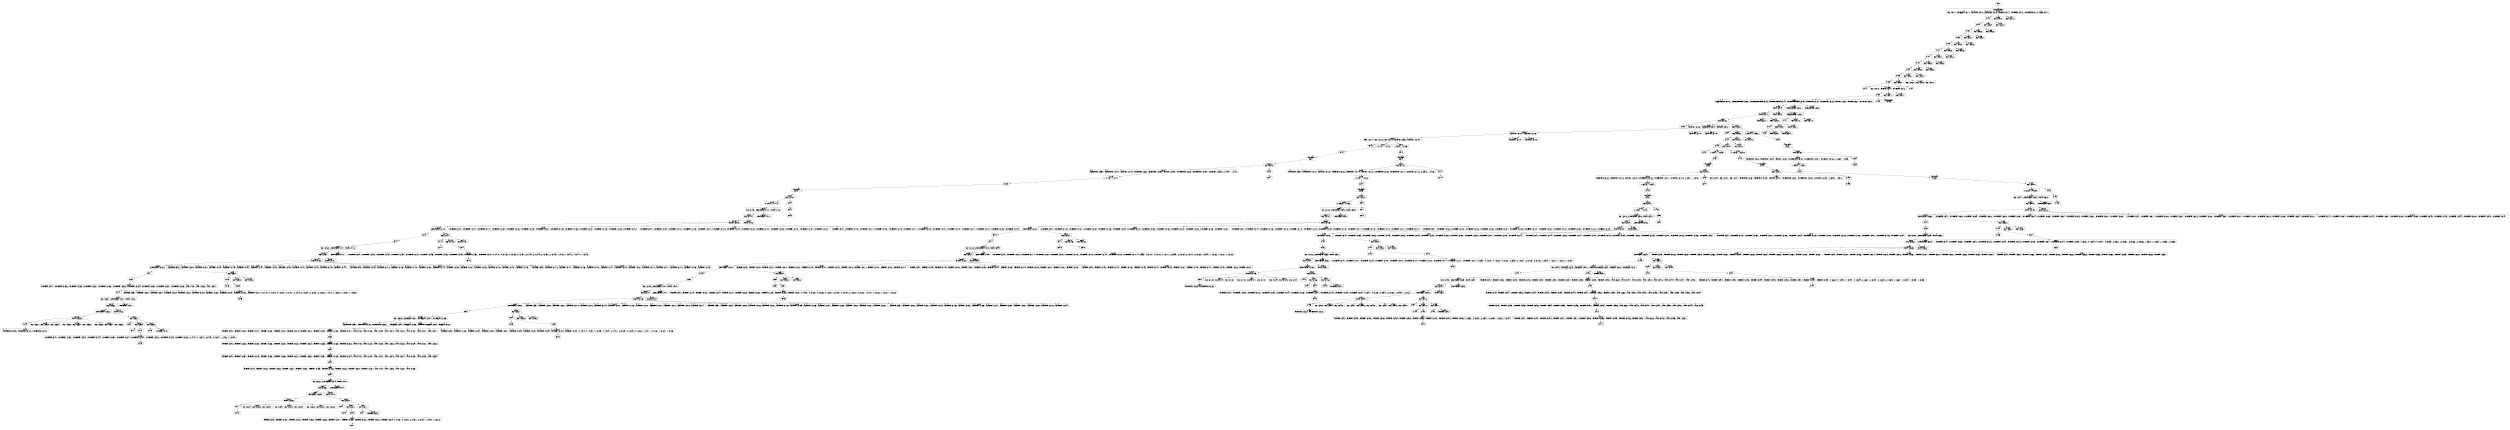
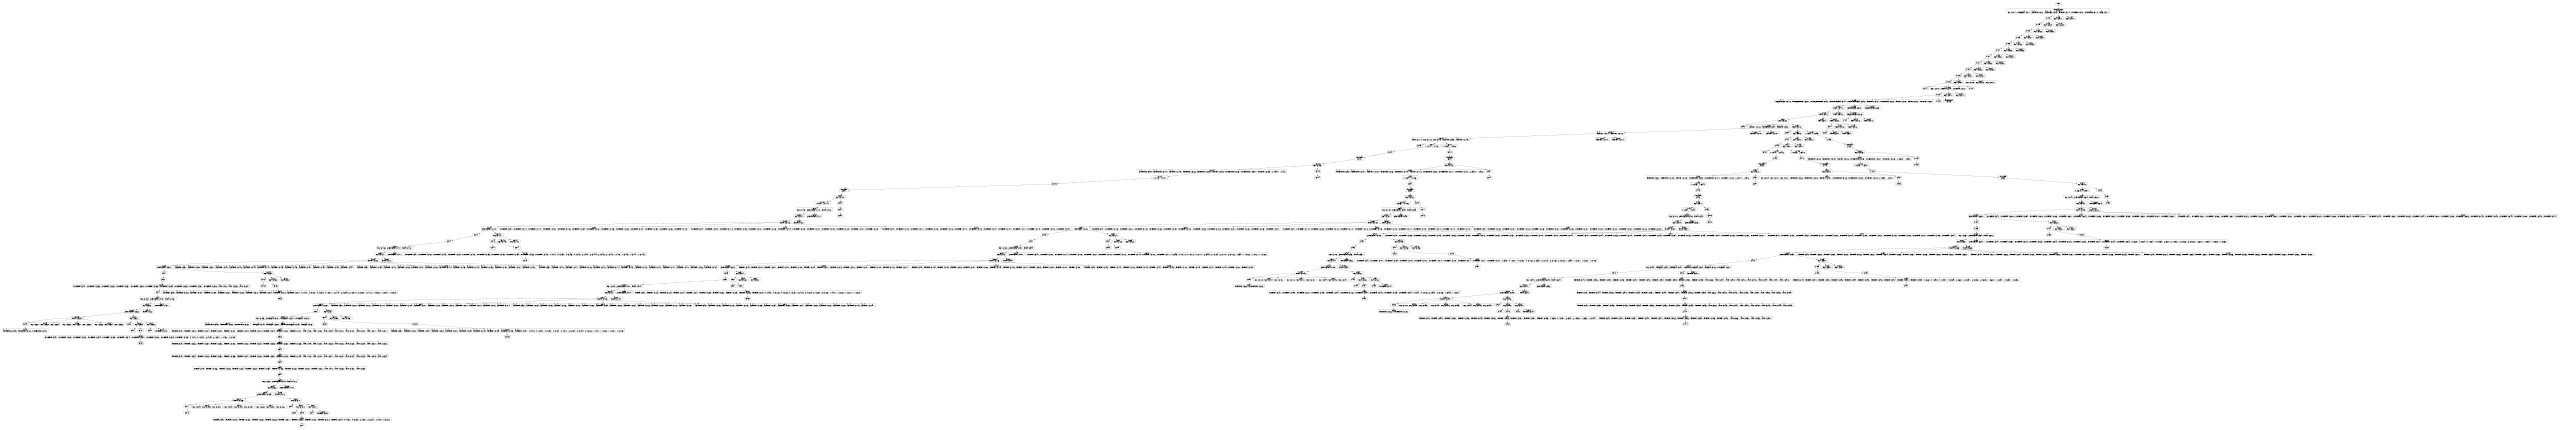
node "(68032) format<23989>": added
